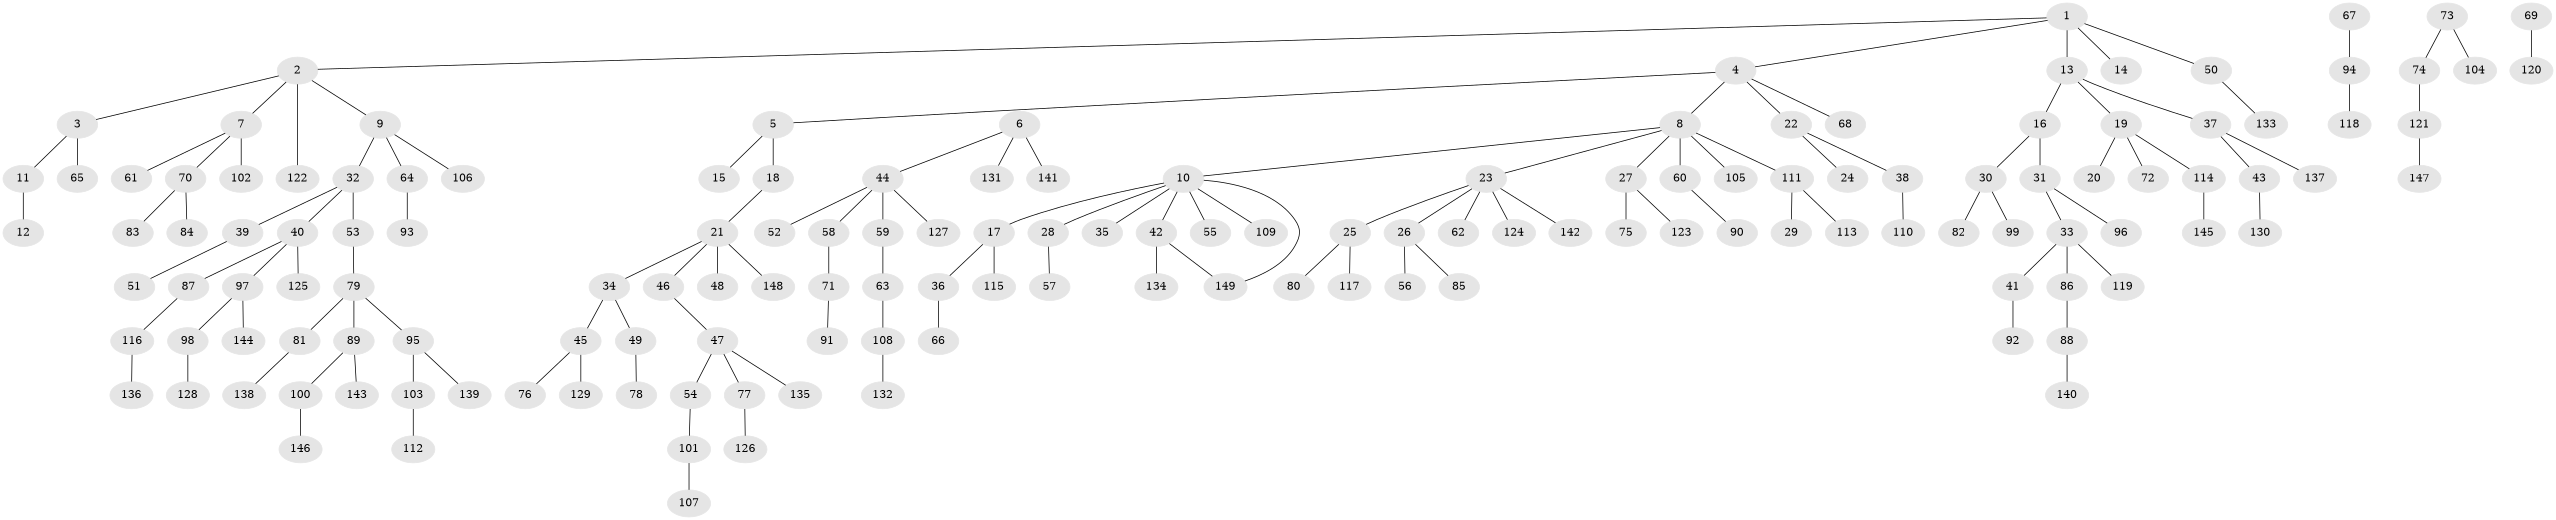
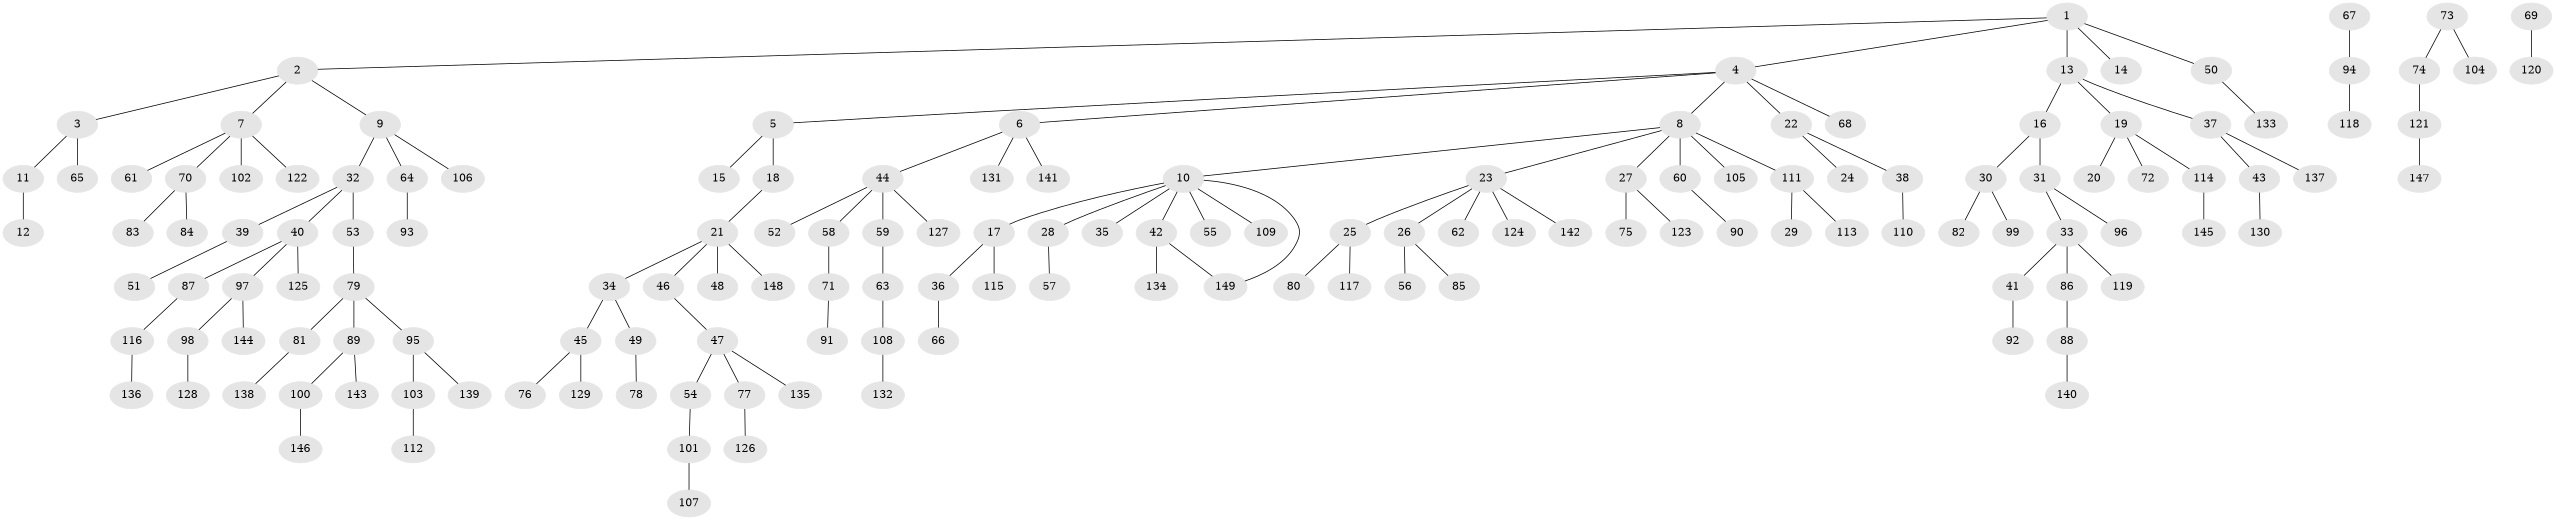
edge "4" -- "6": added
edge "2" -- "122": now "7" -- "122"
